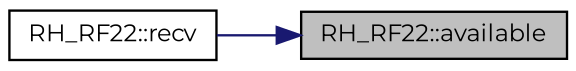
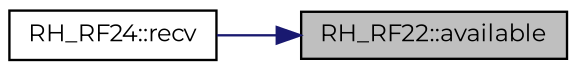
node "RH_RF22::recv": label "RH_RF22::recv" -> "RH_RF24::recv"
